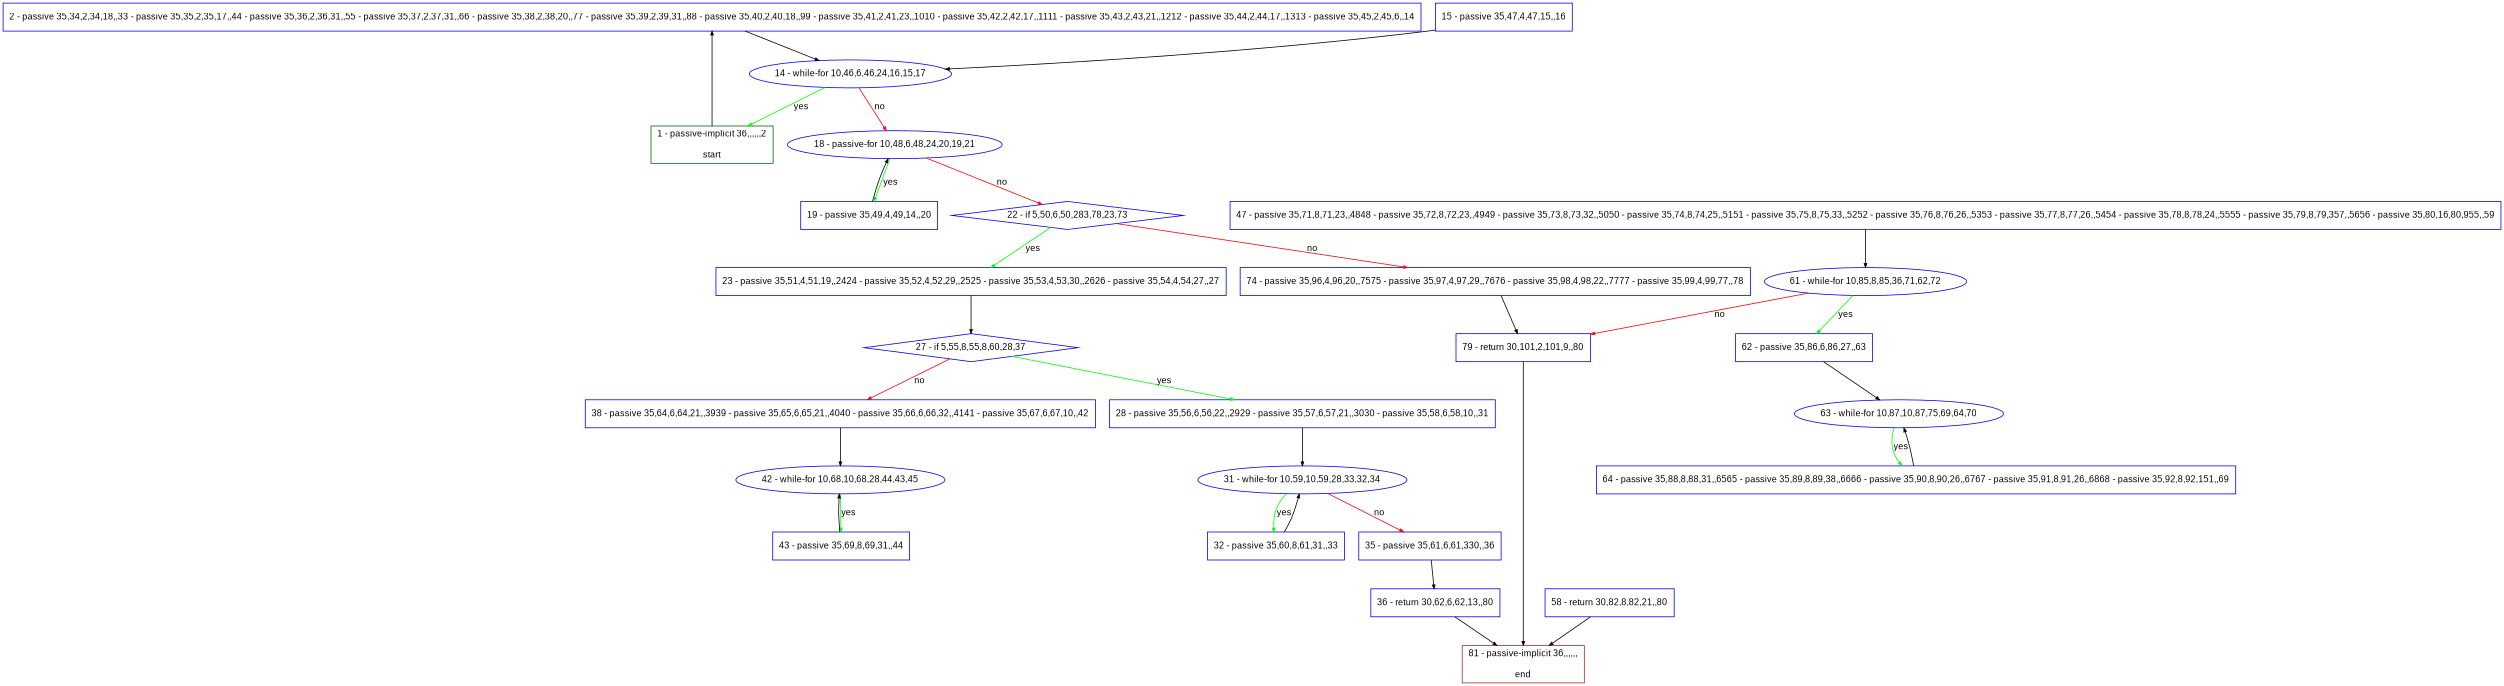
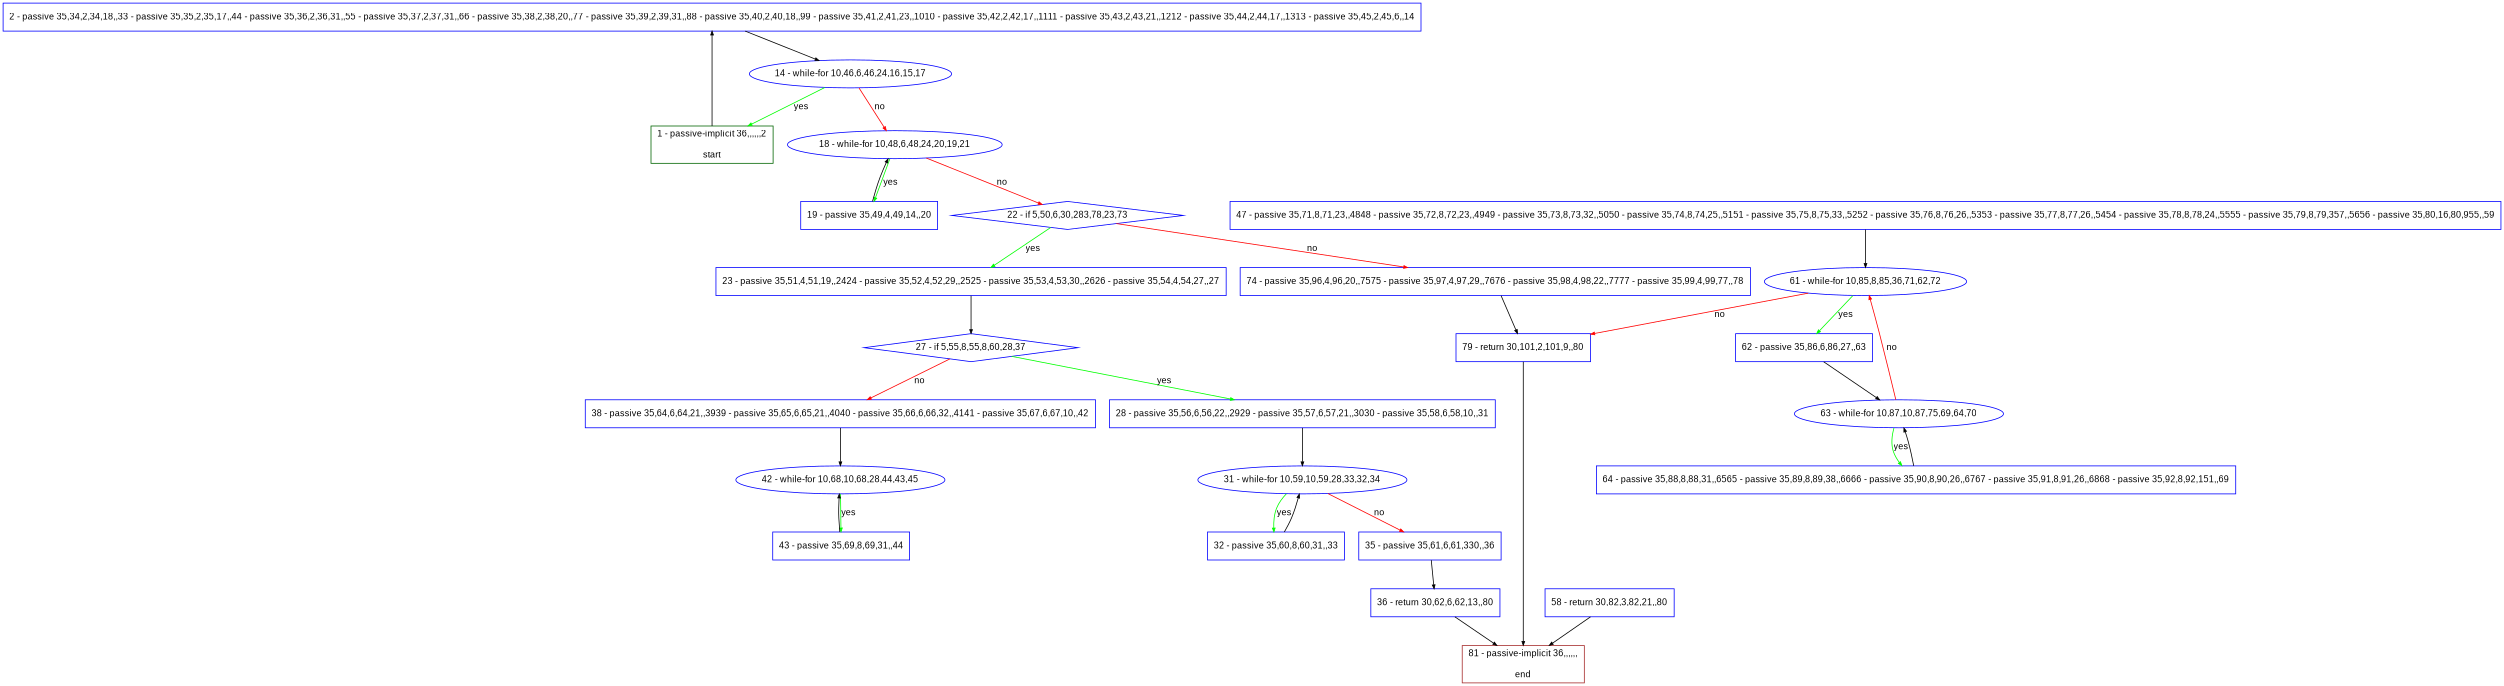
node "15 - passive 35,47,4,47,15,,16": removed
node "18 - passive-for 10,48,6,48,24,20,19,21": label "18 - passive-for 10,48,6,48,24,20,19,21" -> "18 - while-for 10,48,6,48,24,20,19,21"
node "22 - if 5,50,6,50,283,78,23,73": label "22 - if 5,50,6,50,283,78,23,73" -> "22 - if 5,50,6,30,283,78,23,73"
edge "63 - while-for 10,87,10,87,75,69,64,70" -> "61 - while-for 10,85,8,85,36,71,62,72": added, label "no"
node "32 - passive 35,60,8,61,31,,33": label "32 - passive 35,60,8,61,31,,33" -> "32 - passive 35,60,8,60,31,,33"
node "58 - return 30,82,8,82,21,,80": label "58 - return 30,82,8,82,21,,80" -> "58 - return 30,82,3,82,21,,80"
